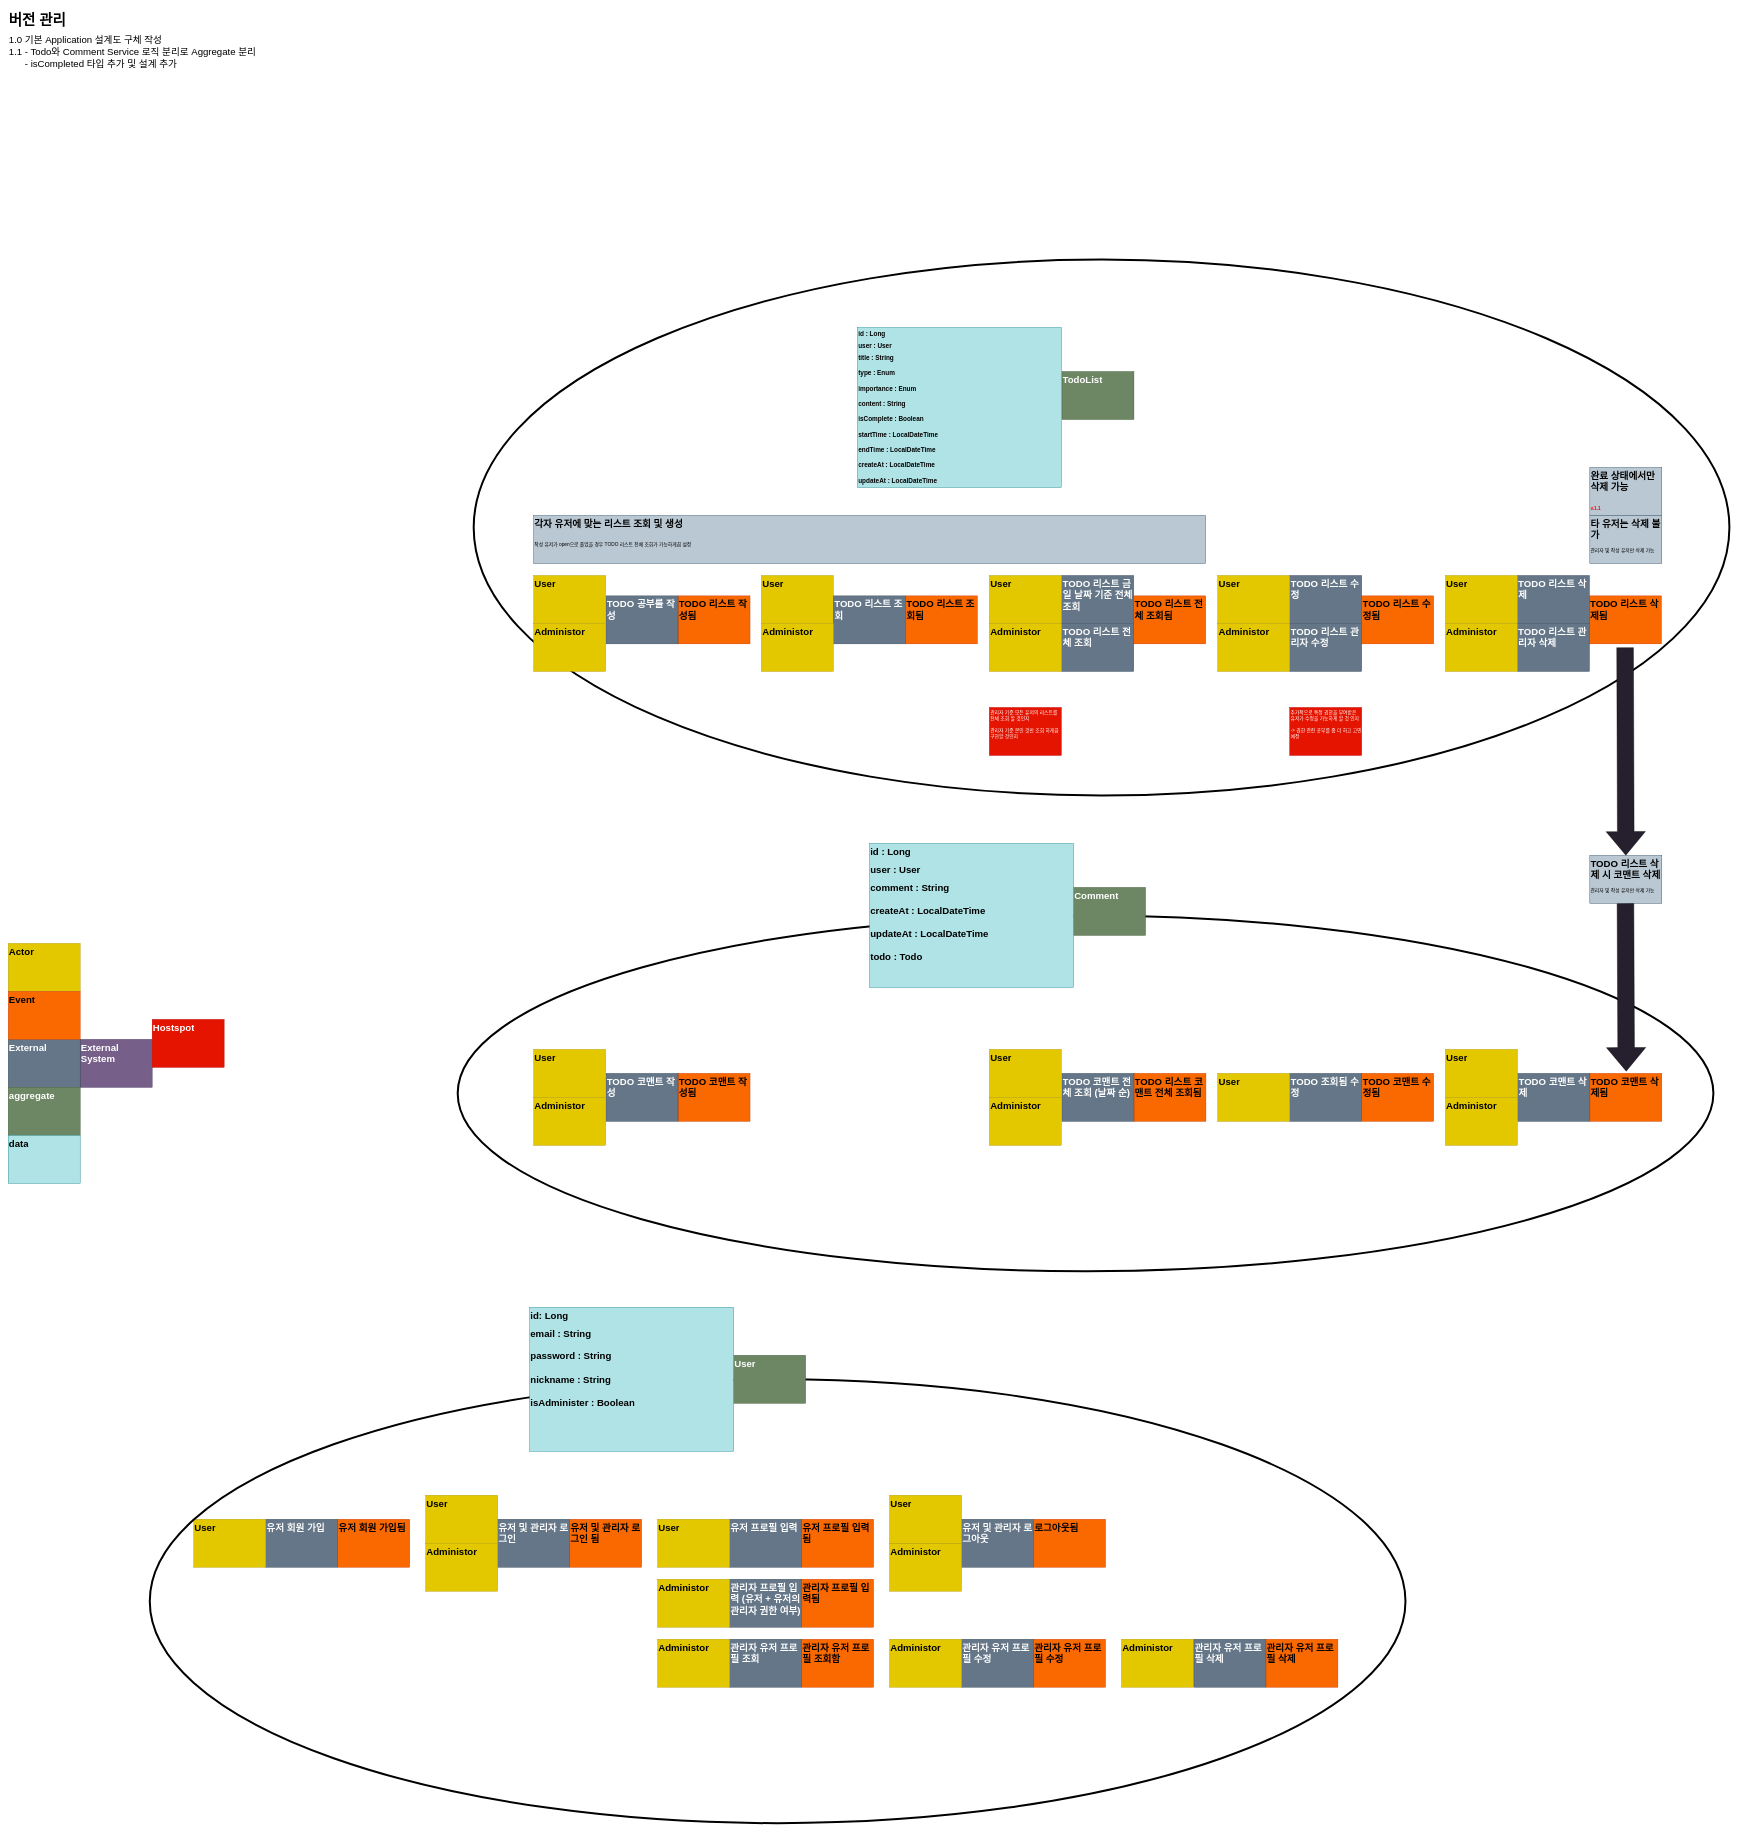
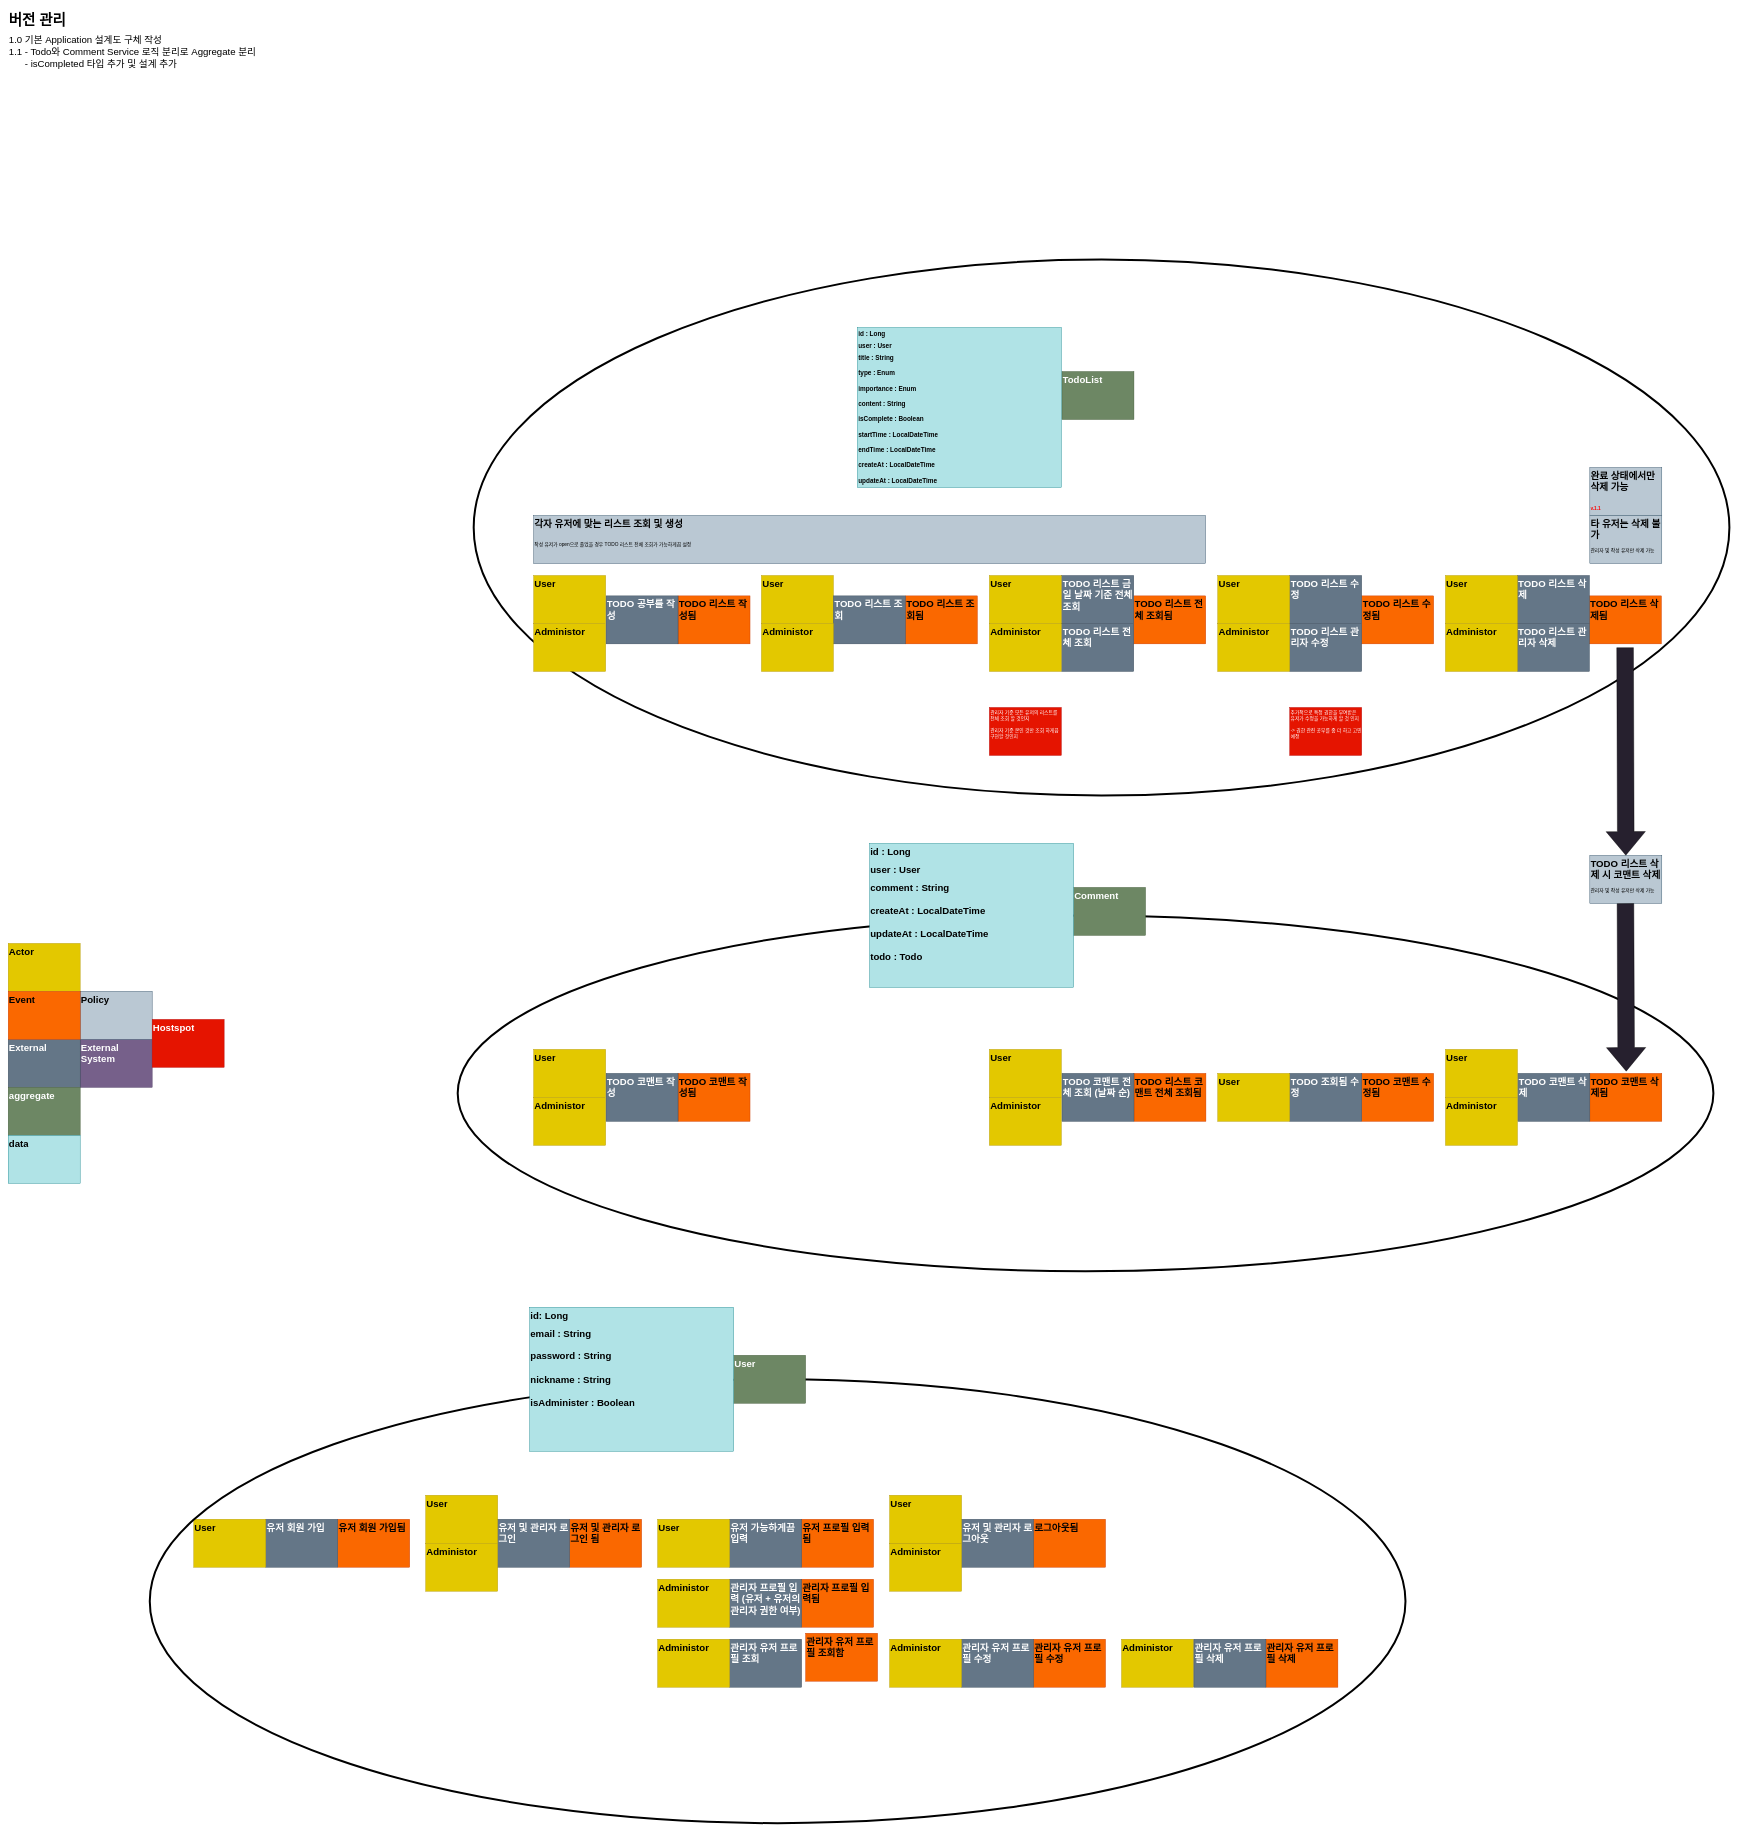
node "Policy": added
node "유저 프로필 입력": label "유저 프로필 입력" -> "유저 가능하게끔 입력"
node "관리자 유저 프로필 조회함": moved (838, 1663) -> (842, 1657)
